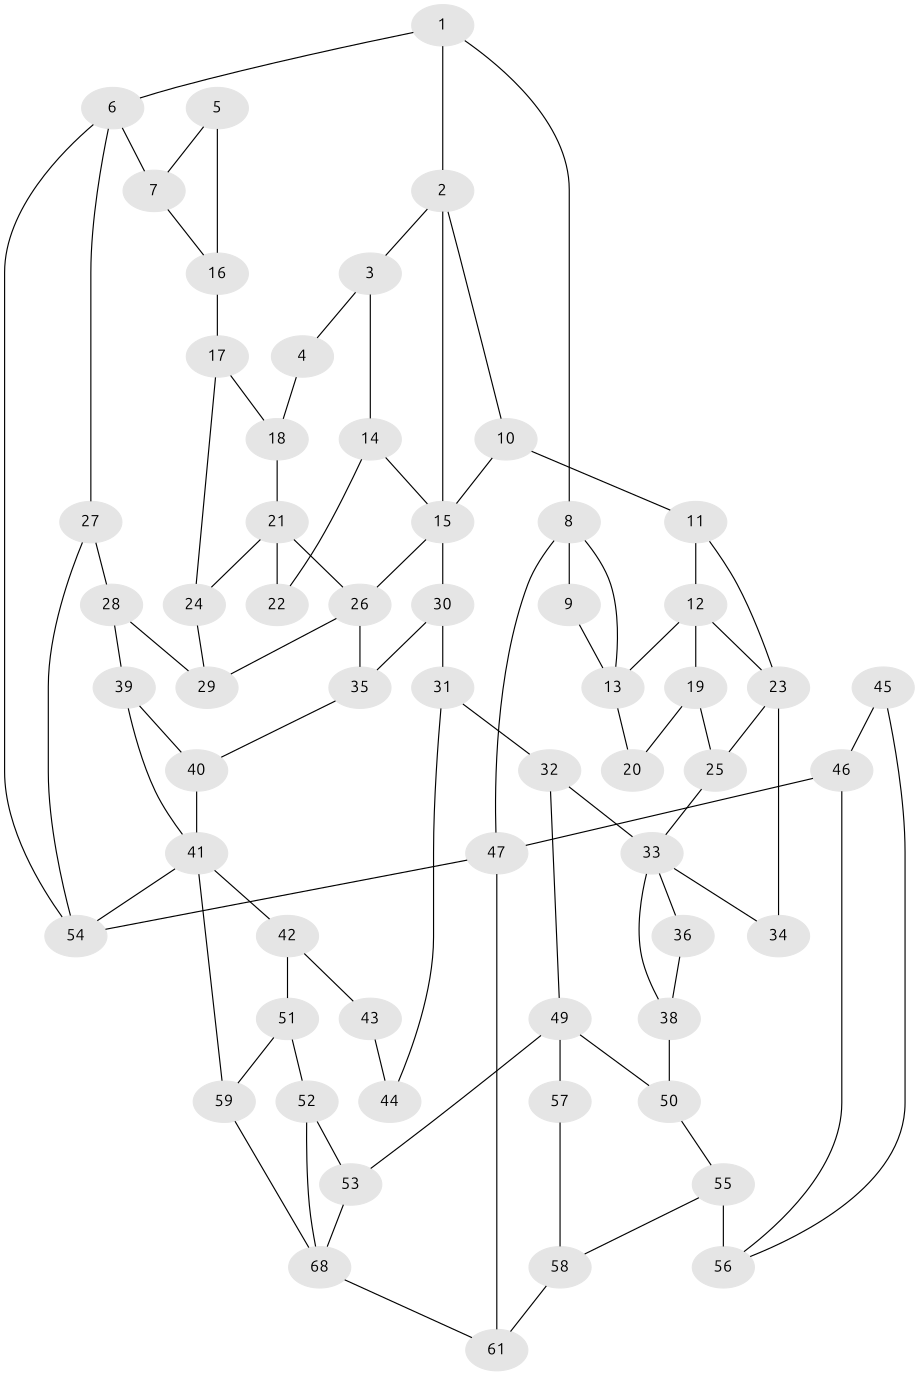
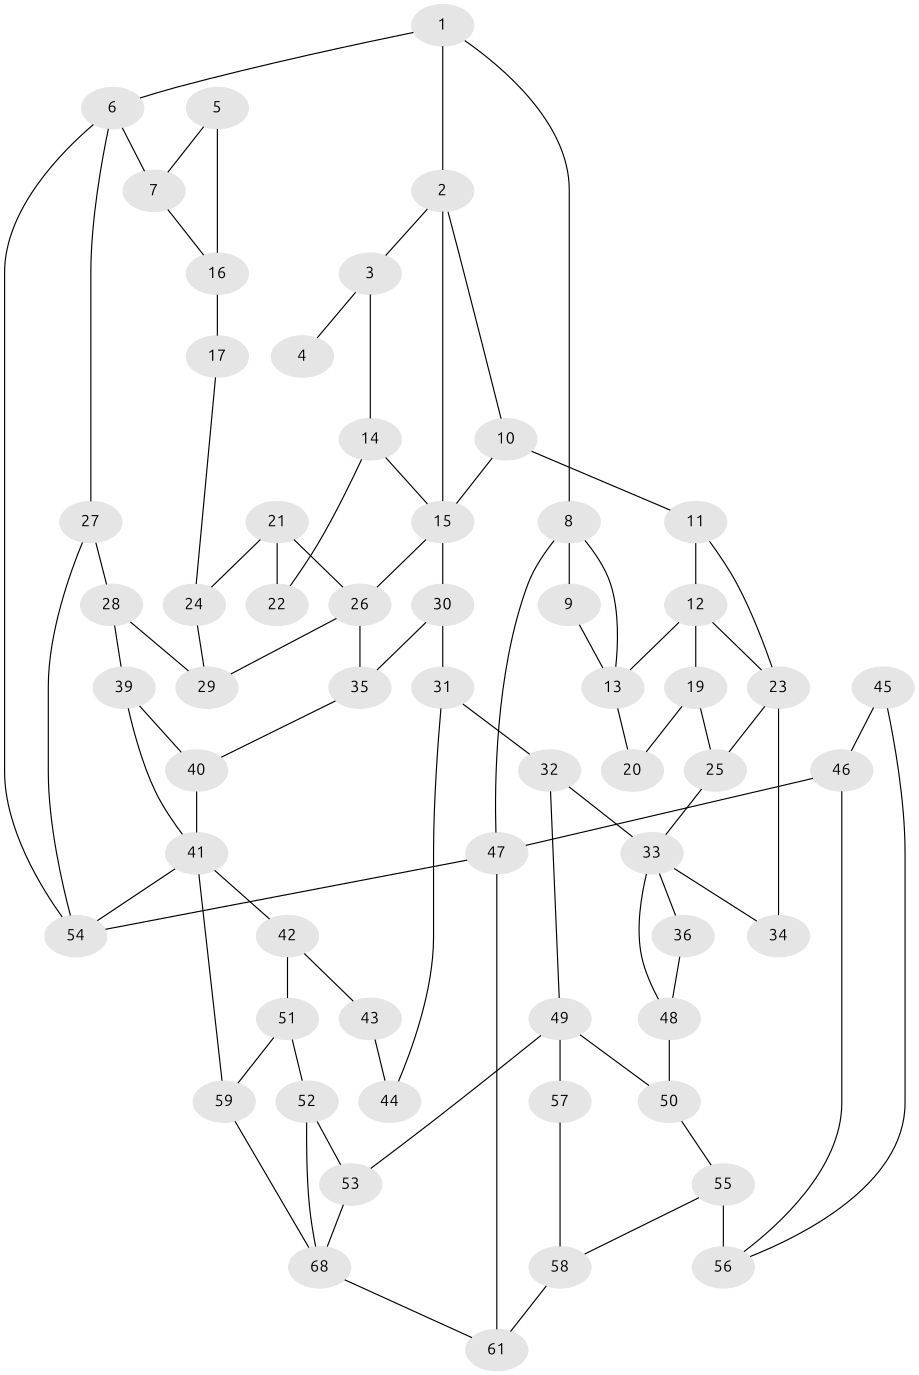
node "18": removed
node "38": label "38" -> "48"
